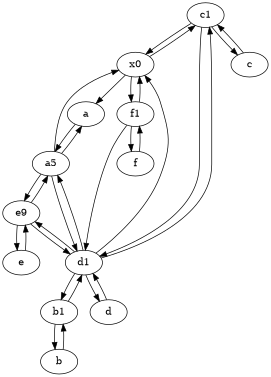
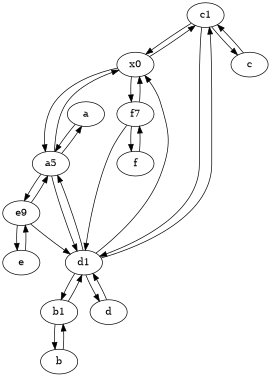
edge "x0" -> "a": now "x0" -> "a5"
node "f1": label "f1" -> "f7"
edge "d1" -> "e9": removed
